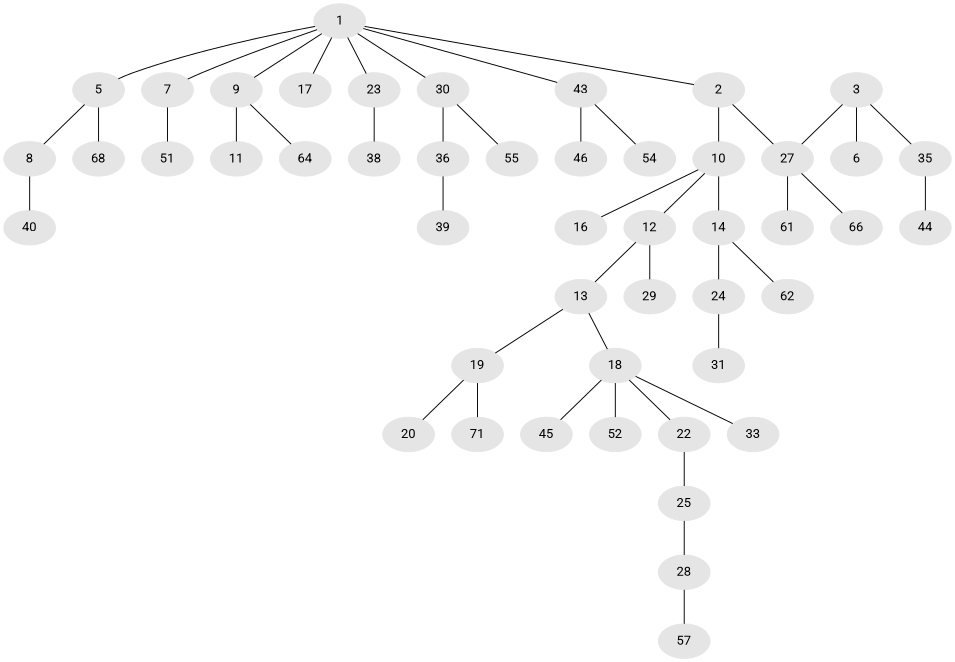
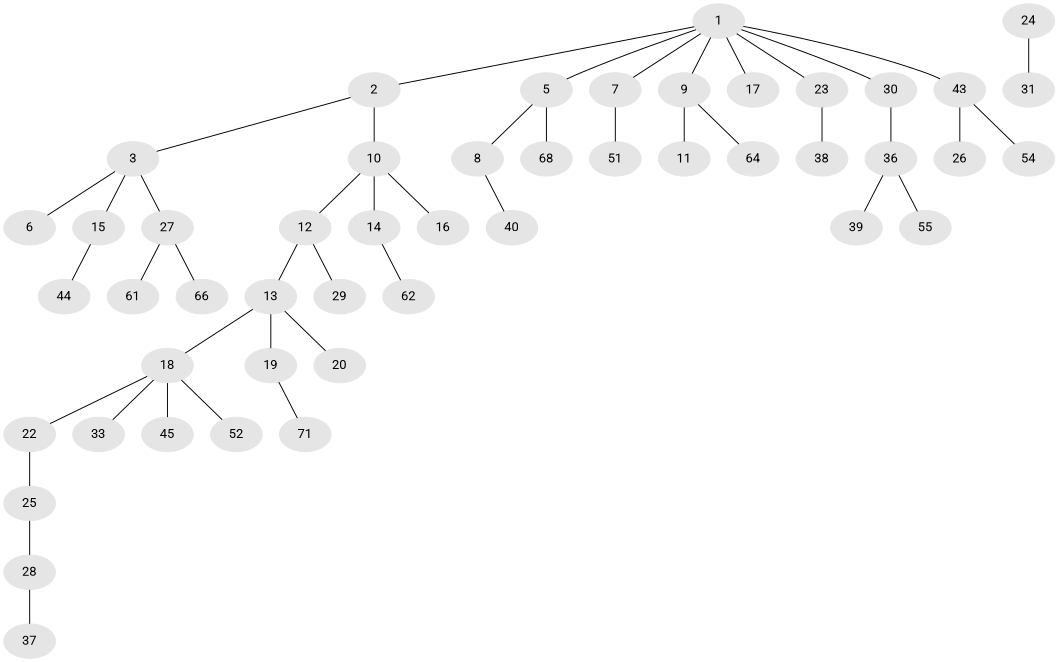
edge "30" -- "55": now "36" -- "55"
edge "2" -- "27": now "2" -- "3"
node "46": label "46" -> "26"
node "35": label "35" -> "15"
edge "14" -- "24": removed
edge "19" -- "20": now "13" -- "20"
node "57": label "57" -> "37"
